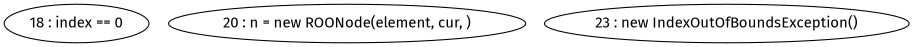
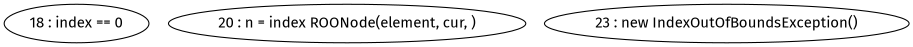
node "20 : n = new ROONode(element, cur, )": label "20 : n = new ROONode(element, cur, )" -> "20 : n = index ROONode(element, cur, )"
